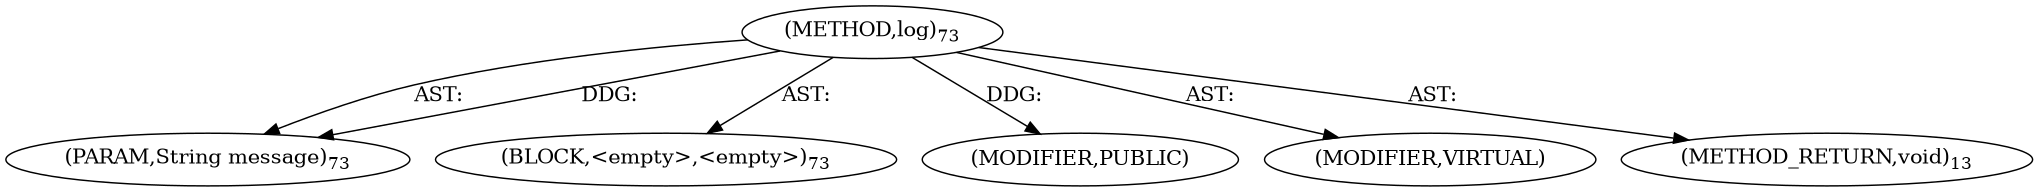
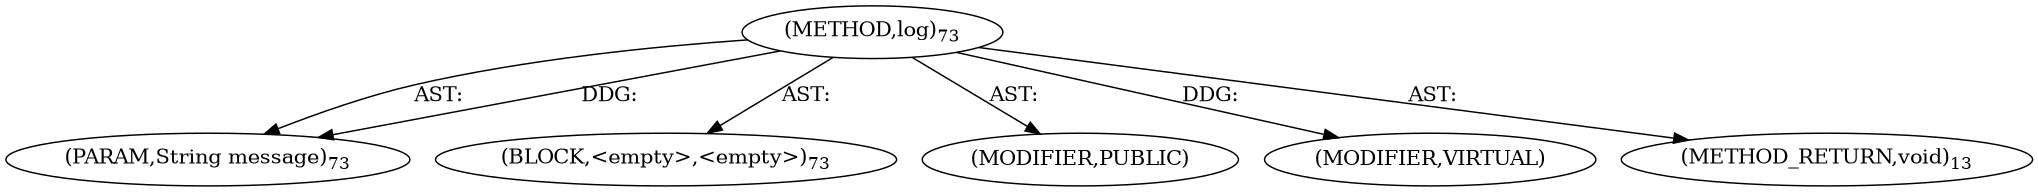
edge "(METHOD,log)" -> "(MODIFIER,PUBLIC)": label "DDG: " -> "AST: "
edge "(METHOD,log)" -> "(MODIFIER,VIRTUAL)": label "AST: " -> "DDG: "
